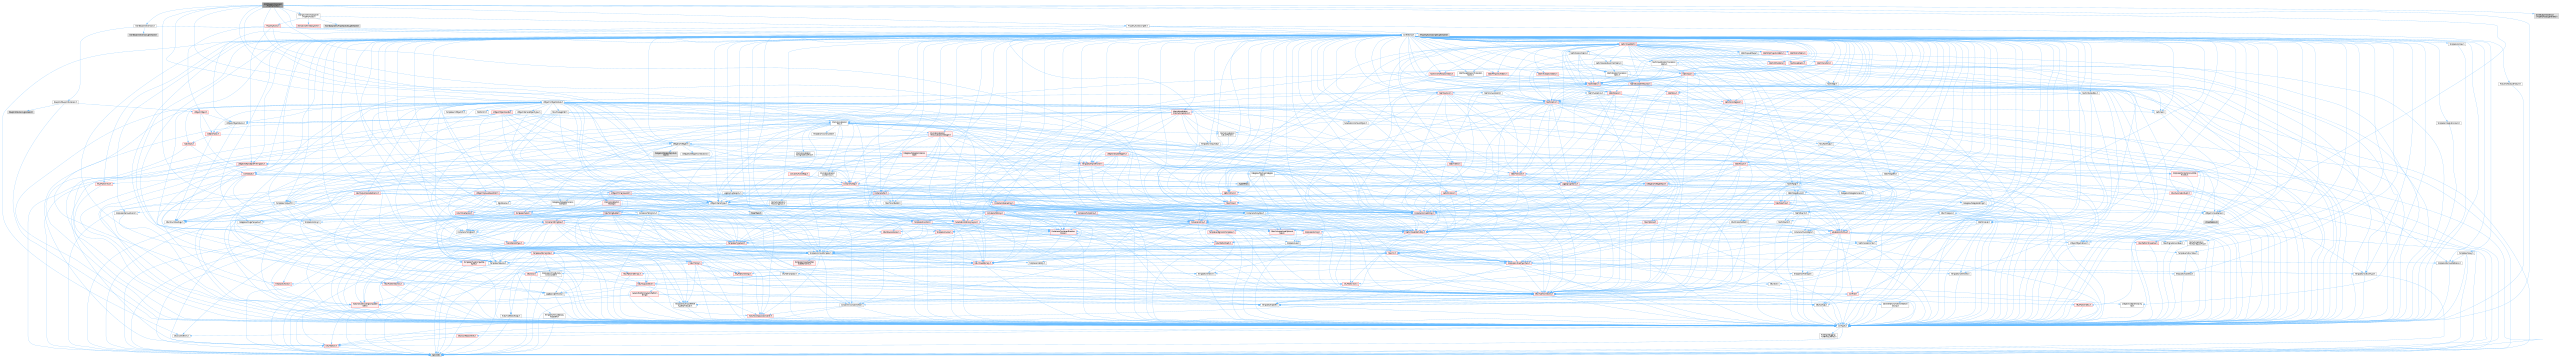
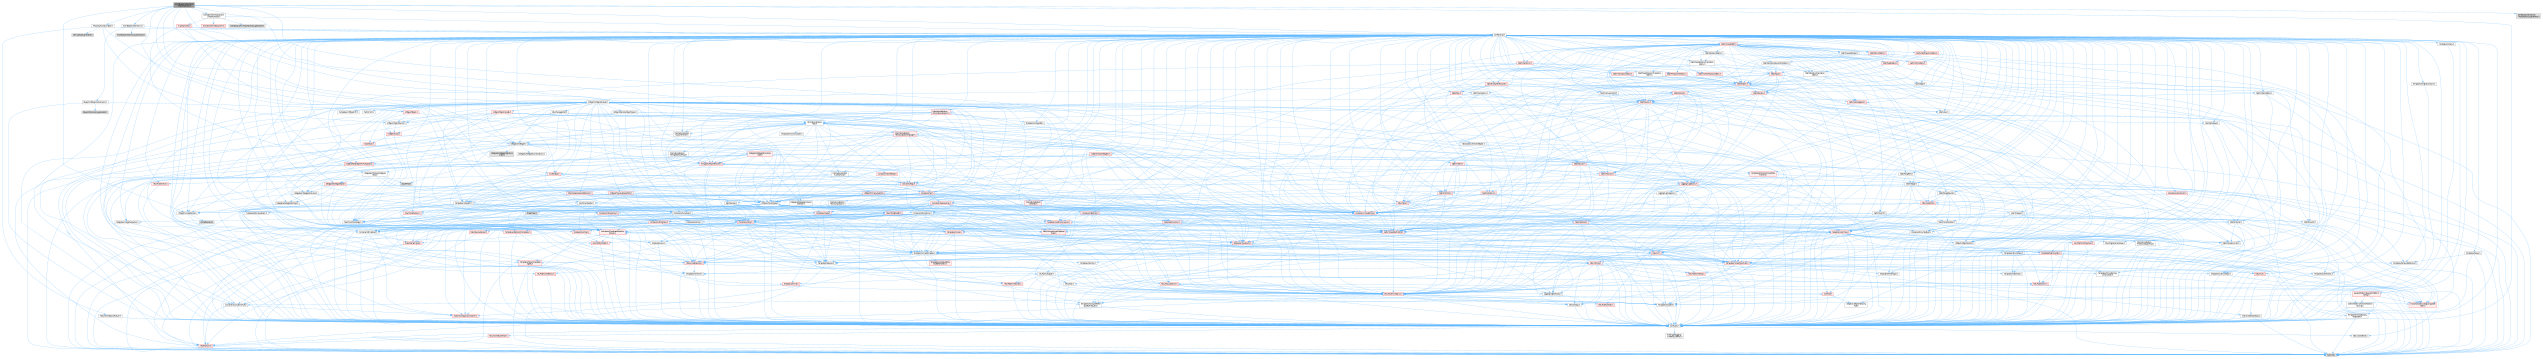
node "IPropertyAccessCompiler.generated.h": label "IPropertyAccessCompiler.generated.h" -> "MemoryBase.generated.h"
edge "CoreMinimal.h" -> "Misc/CoreDefines.h": now "CoreMinimal.h" -> "Templates/IsTriviallyCopy Assignable.h"
